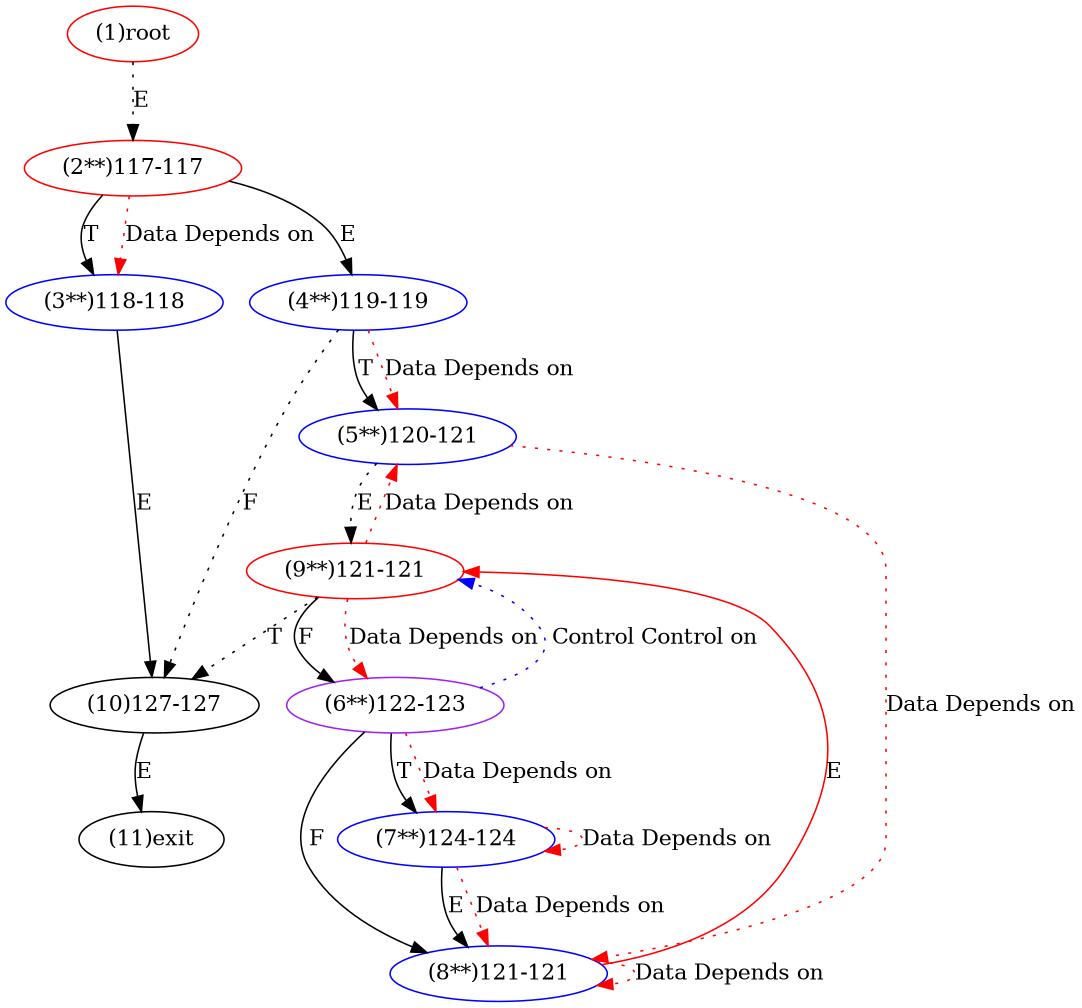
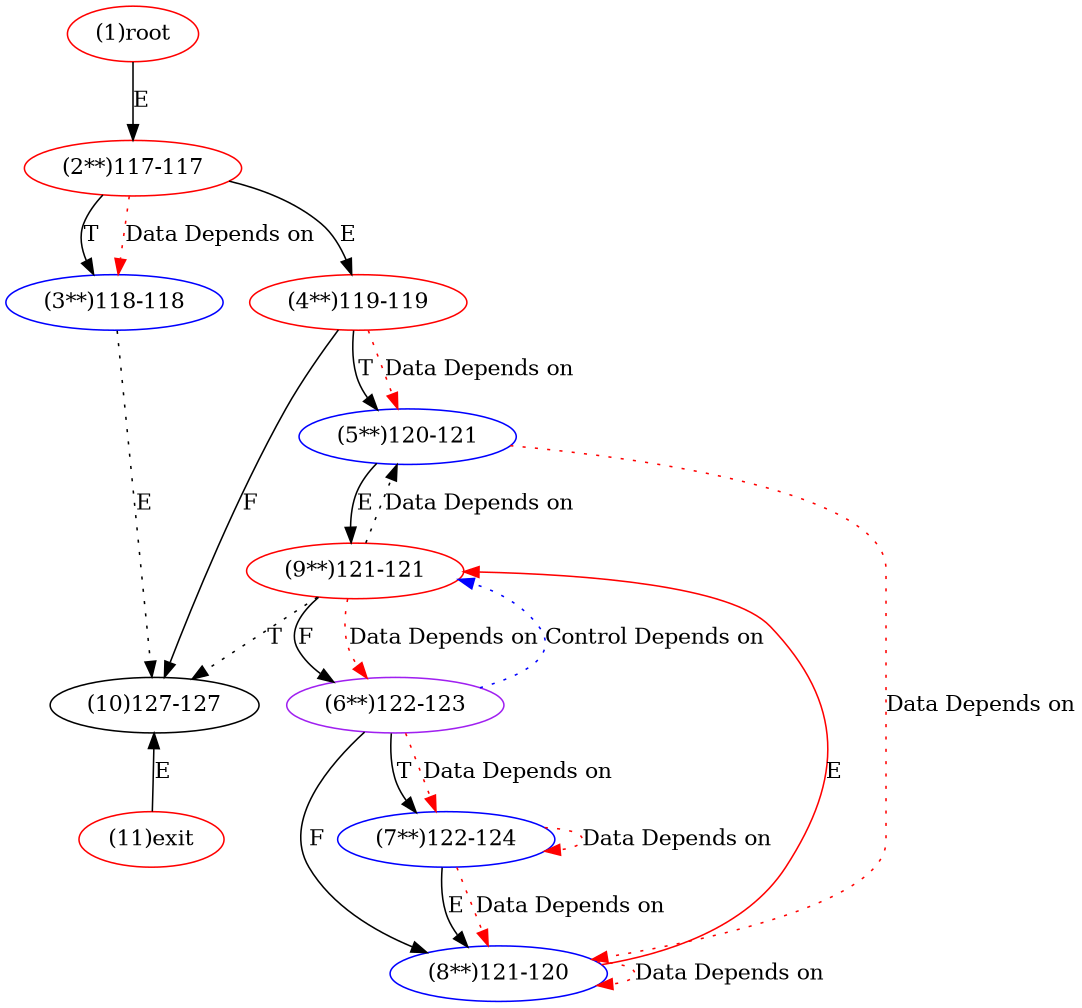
edge "(1)root" -> "(2**)117-117": style dotted -> solid
node "(4**)119-119": color blue -> red
edge "(4**)119-119" -> "(10)127-127": style dotted -> solid
edge "(5**)120-121" -> "(9**)121-121": style dotted -> solid
edge "(3**)118-118" -> "(10)127-127": style solid -> dotted
edge "(9**)121-121" -> "(5**)120-121": color red -> black
edge "(6**)122-123" -> "(9**)121-121": label "Control Control on" -> "Control Depends on"
edge "(10)127-127" -> "(11)exit": reversed
node "(11)exit": color black -> red
node "(7**)124-124": label "(7**)124-124" -> "(7**)122-124"
node "(8**)121-121": label "(8**)121-121" -> "(8**)121-120"
